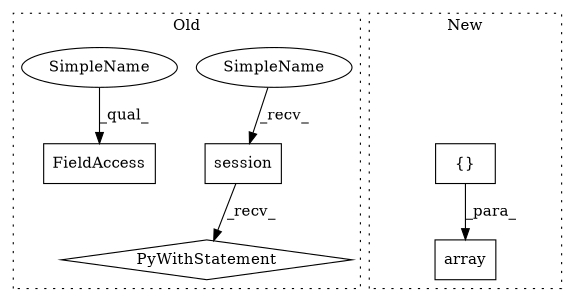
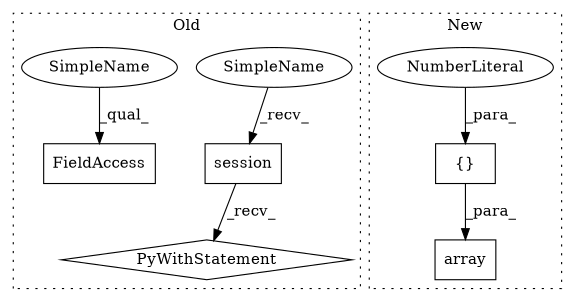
node "NumberLiteral": added
